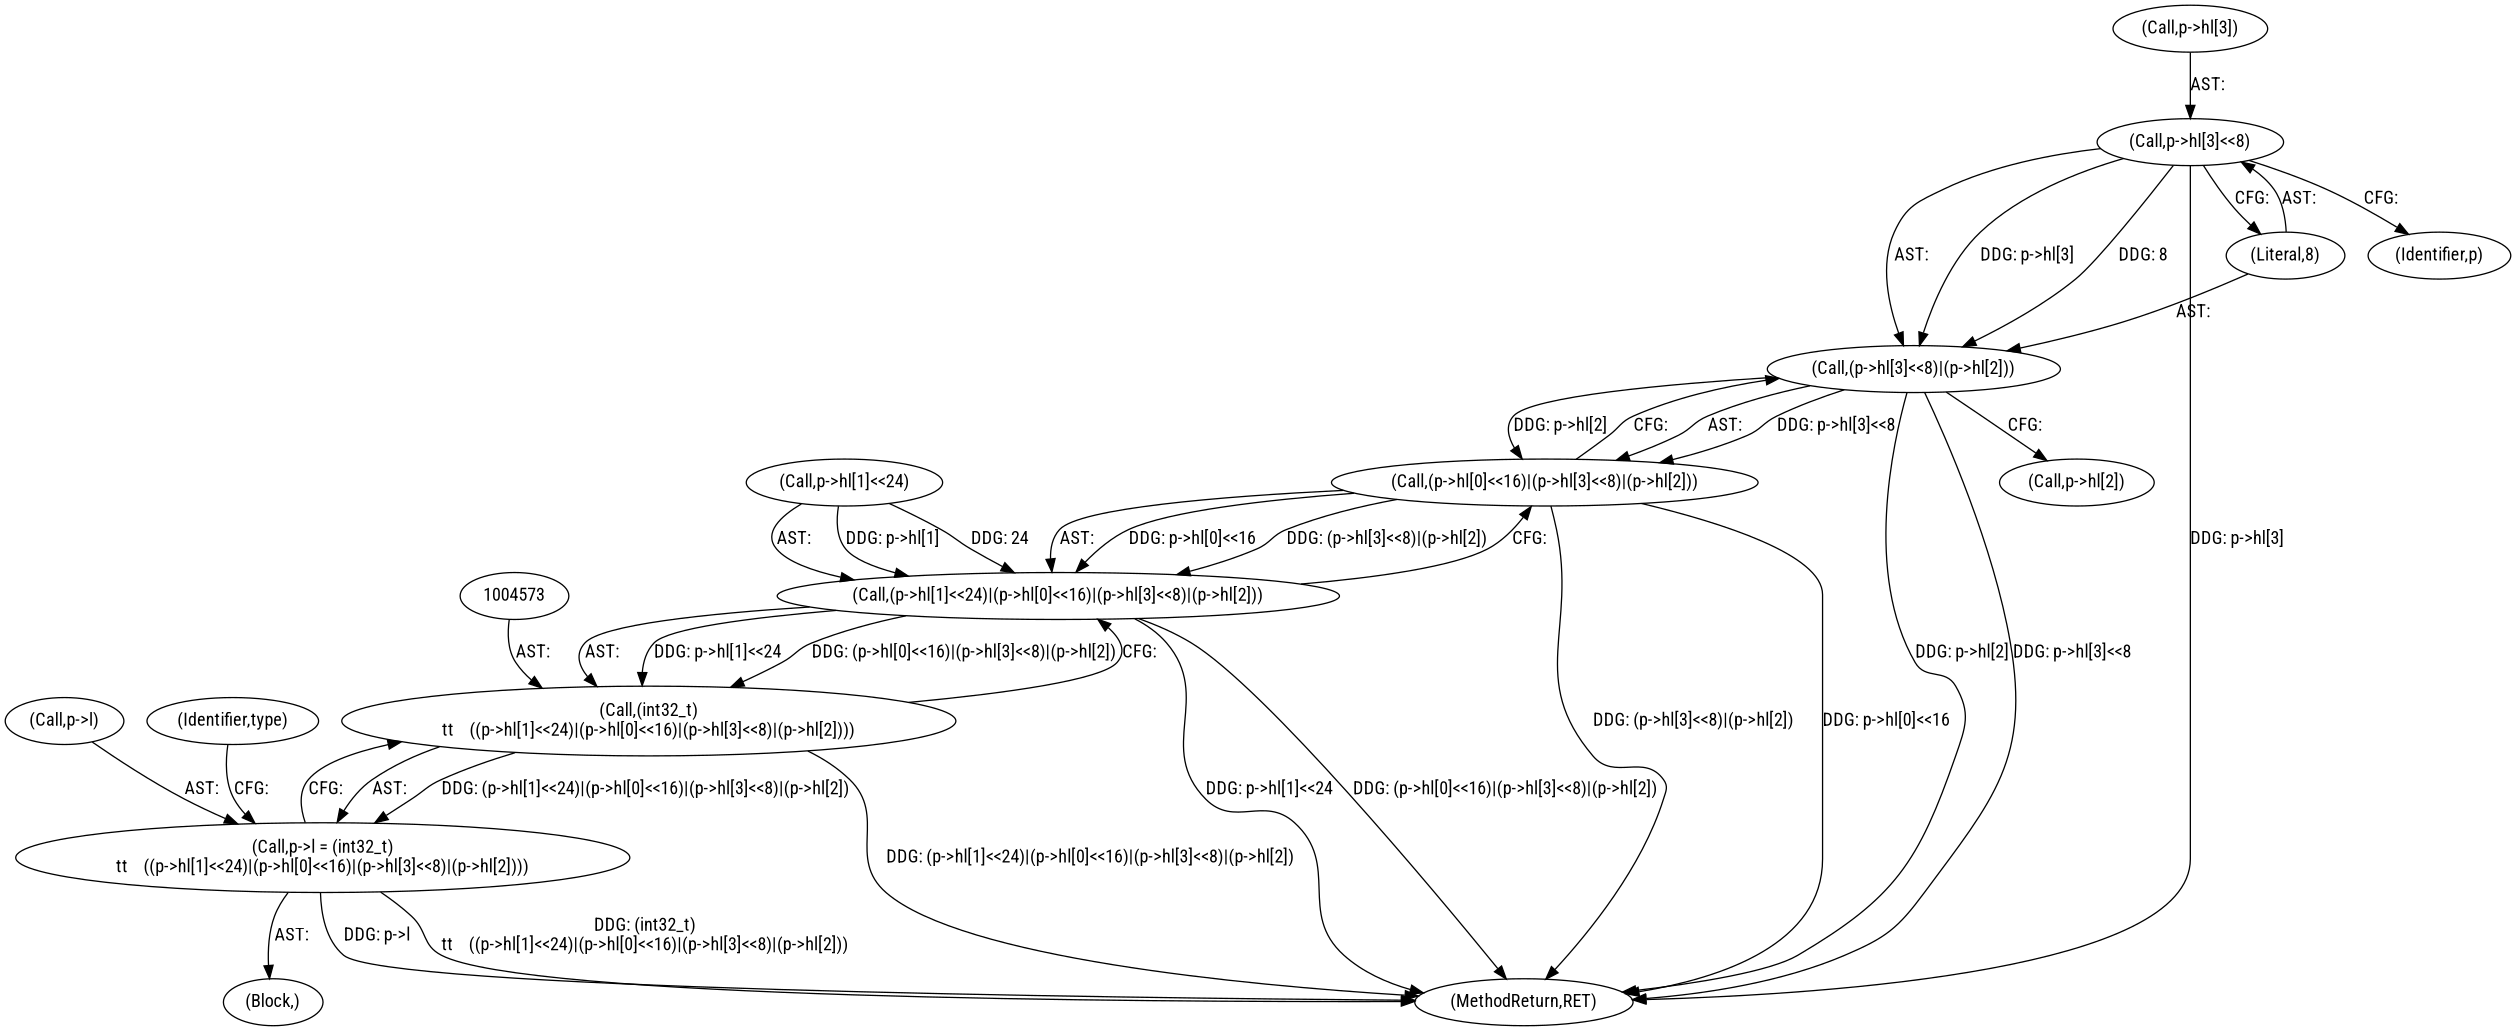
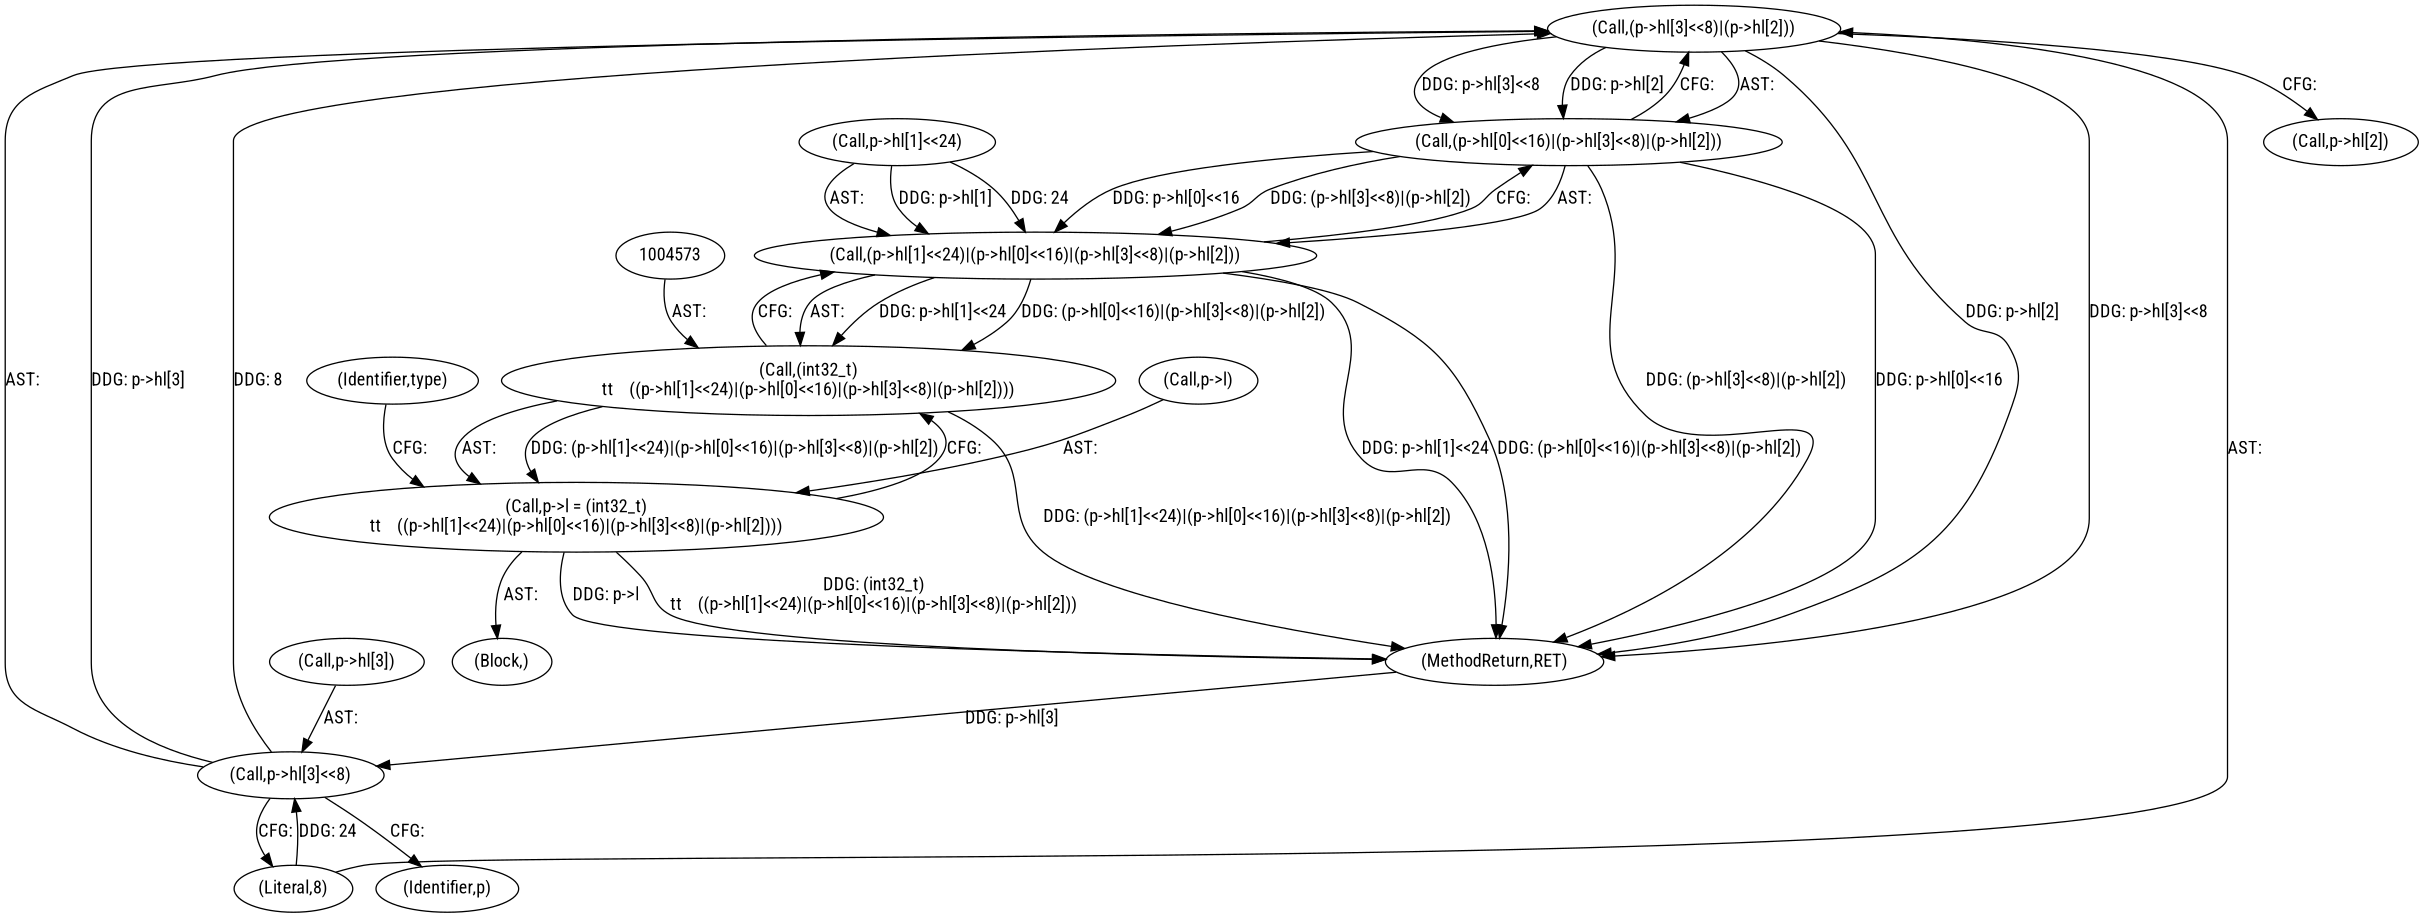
edge "(Literal,8)" -> "(Call,p->hl[3]<<8)": label "AST: " -> "DDG: 24"
edge "(Call,p->hl[3]<<8)" -> "(MethodReturn,RET)": reversed
